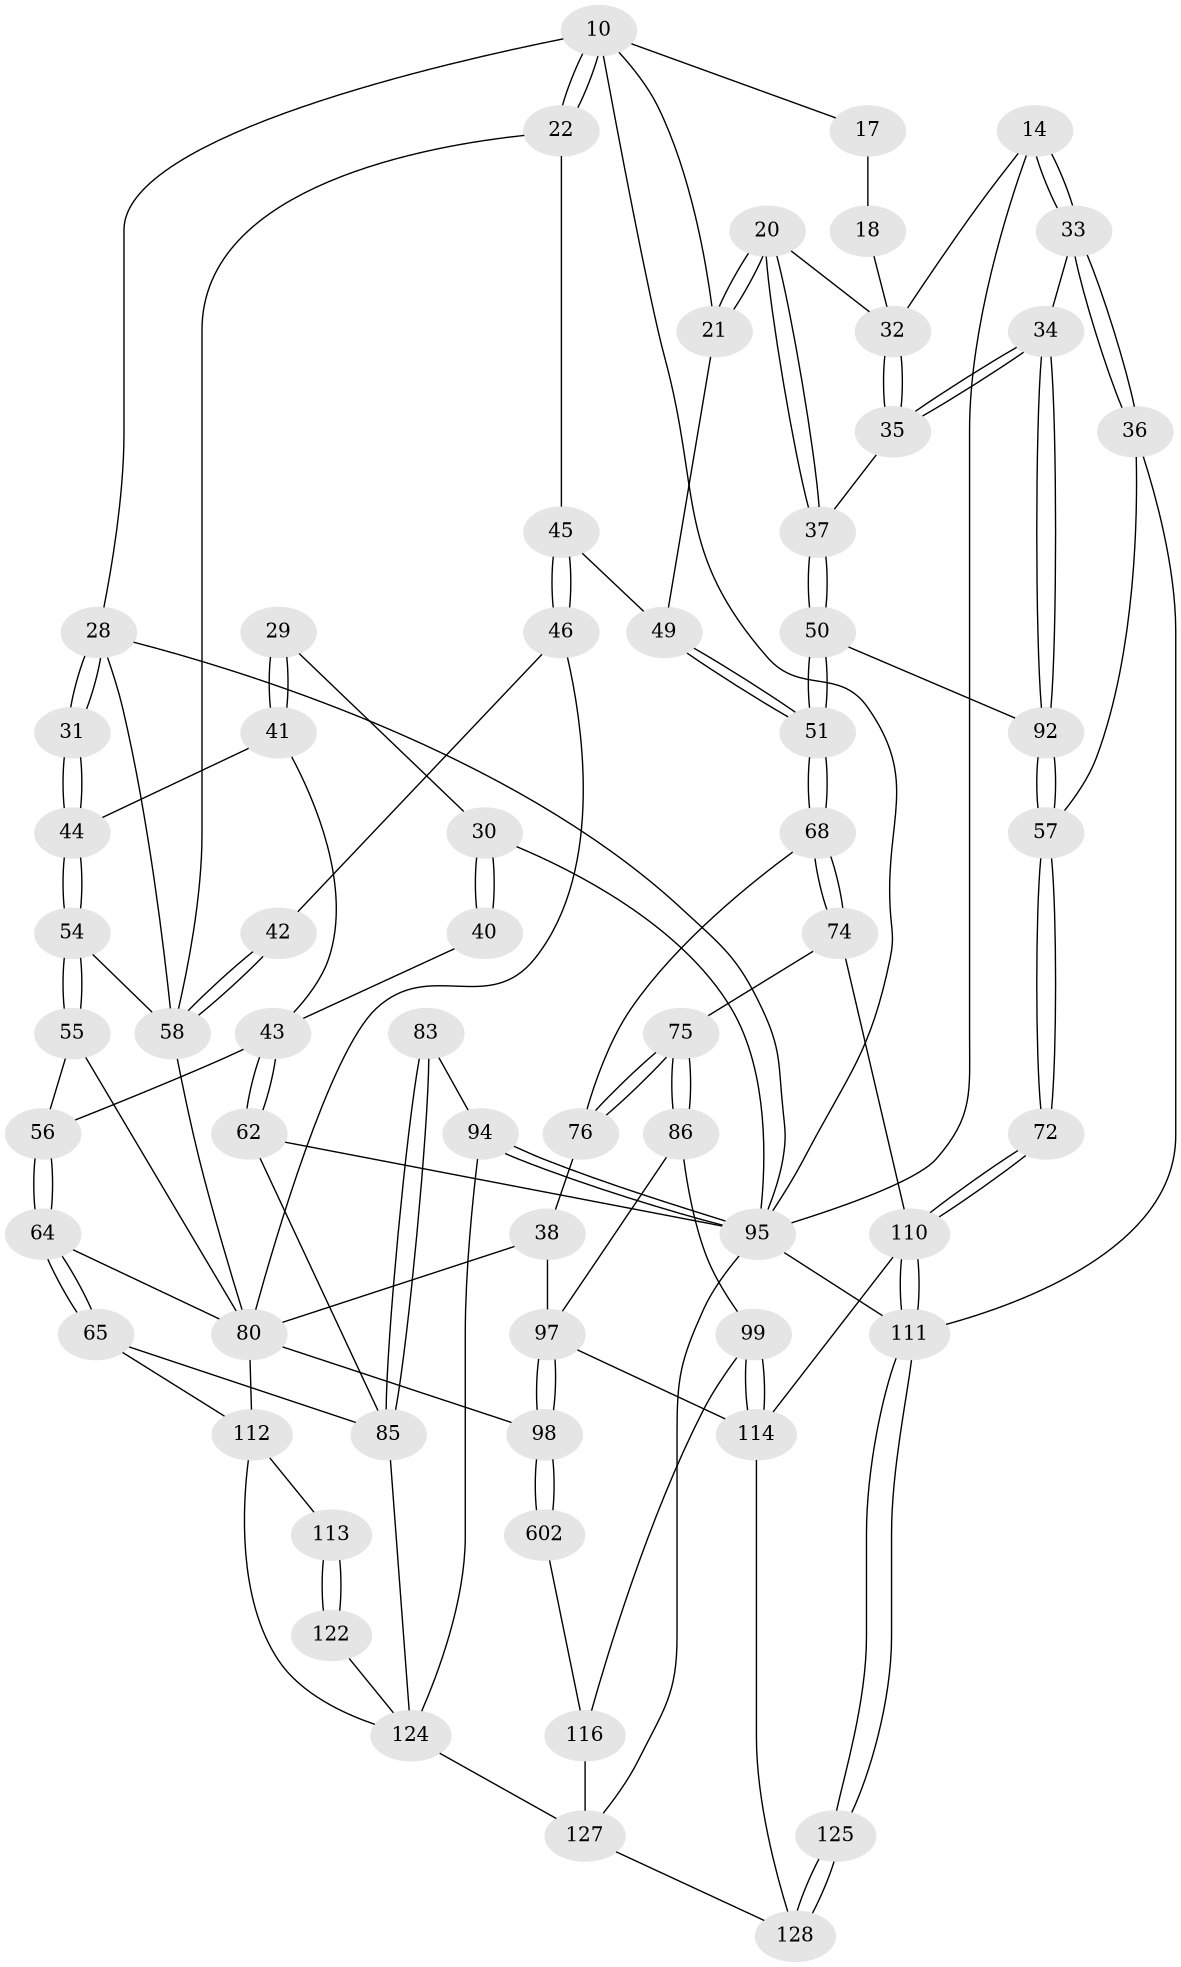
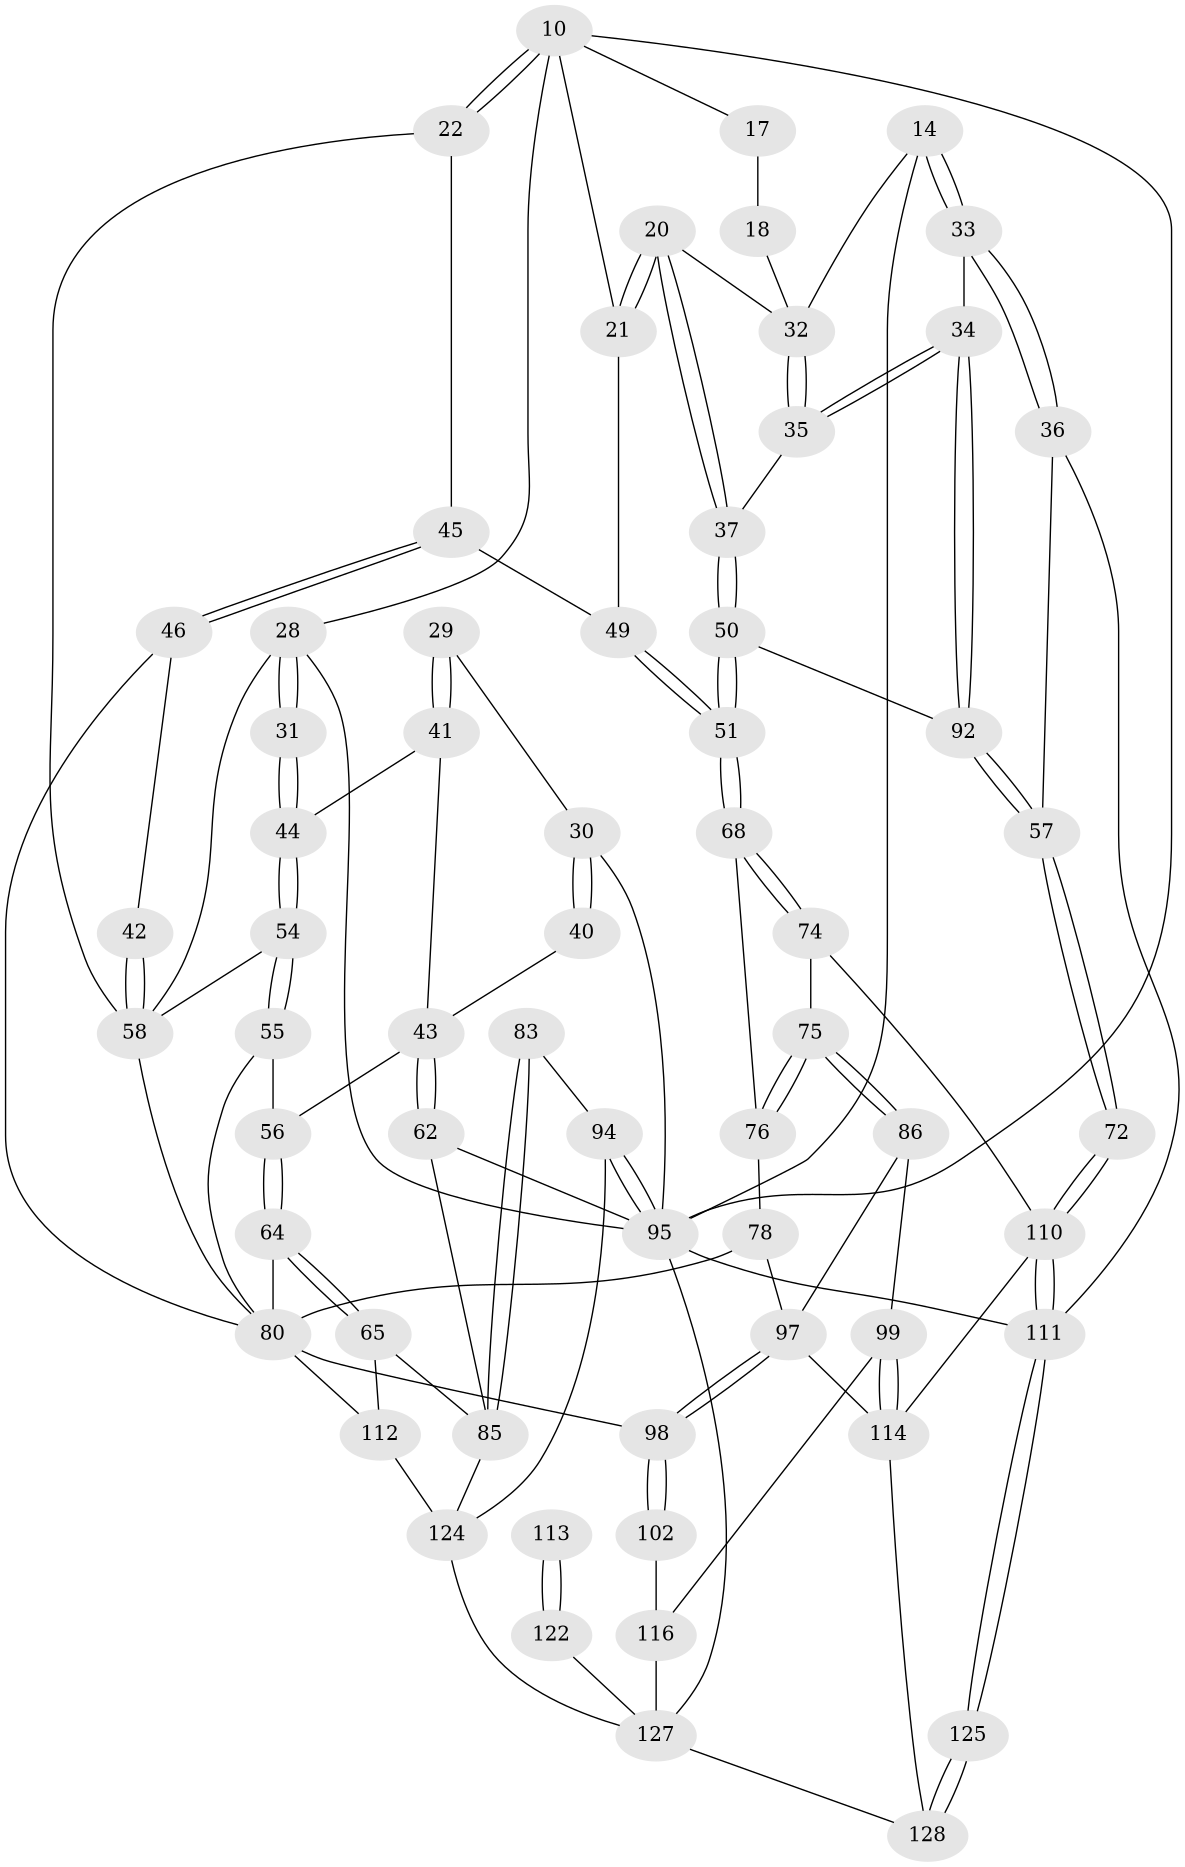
node "38": label "38" -> "78"
edge "112" -- "113": removed
node "602": label "602" -> "102"
edge "122" -- "124": now "122" -- "127"
